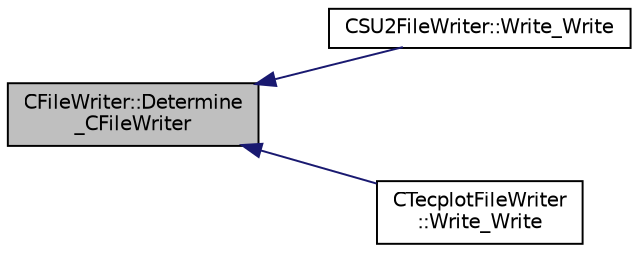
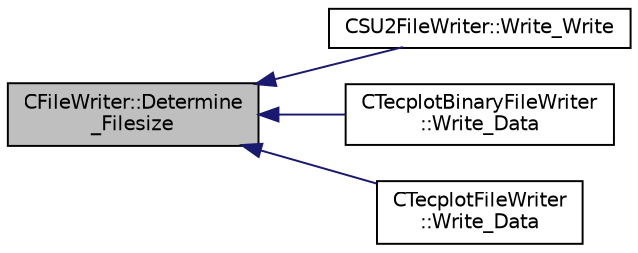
node "CFileWriter::Determine _CFileWriter": label "CFileWriter::Determine _CFileWriter" -> "CFileWriter::Determine _Filesize"
node "CTecplotBinaryFileWriter ::Write_Data": added
node "CTecplotFileWriter ::Write_Write": label "CTecplotFileWriter ::Write_Write" -> "CTecplotFileWriter ::Write_Data"
